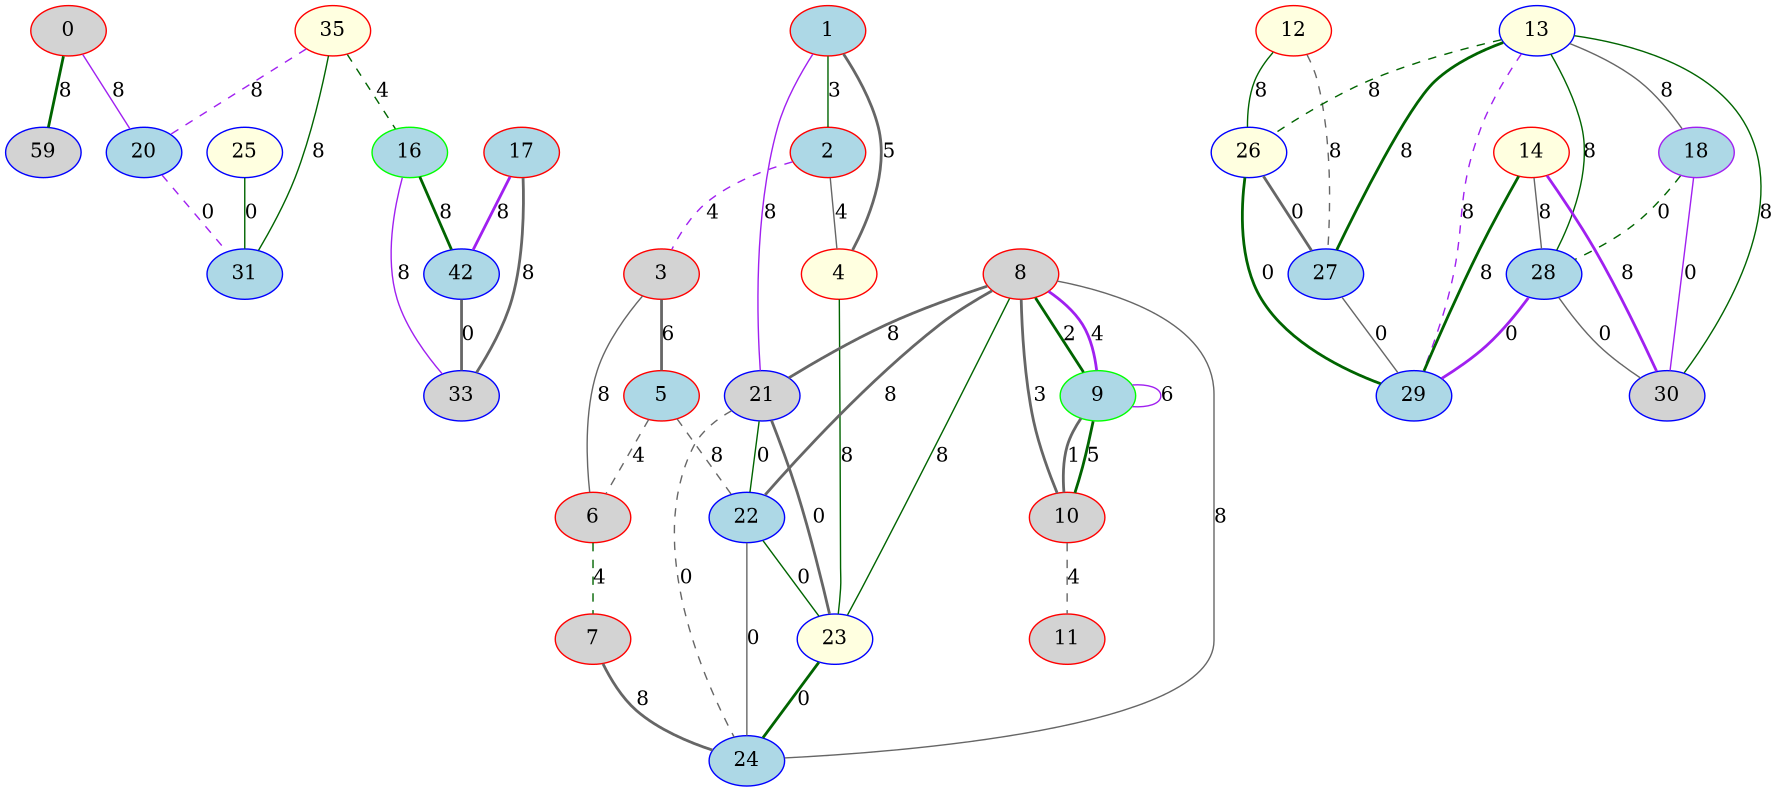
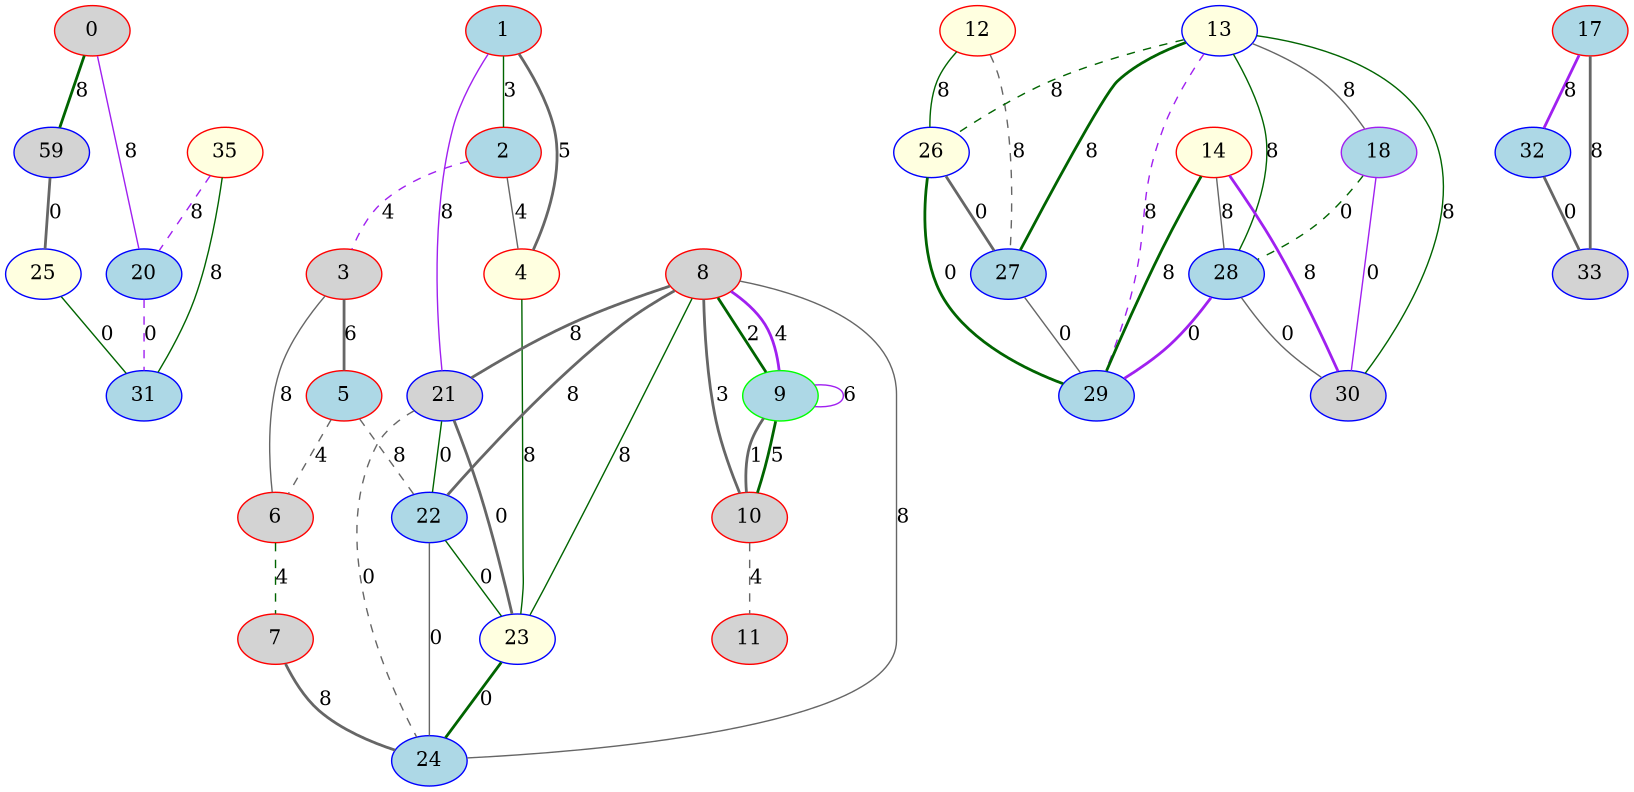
node "16": removed
edge "59" -- "25": added, label "0"
node "42": label "42" -> "32"
